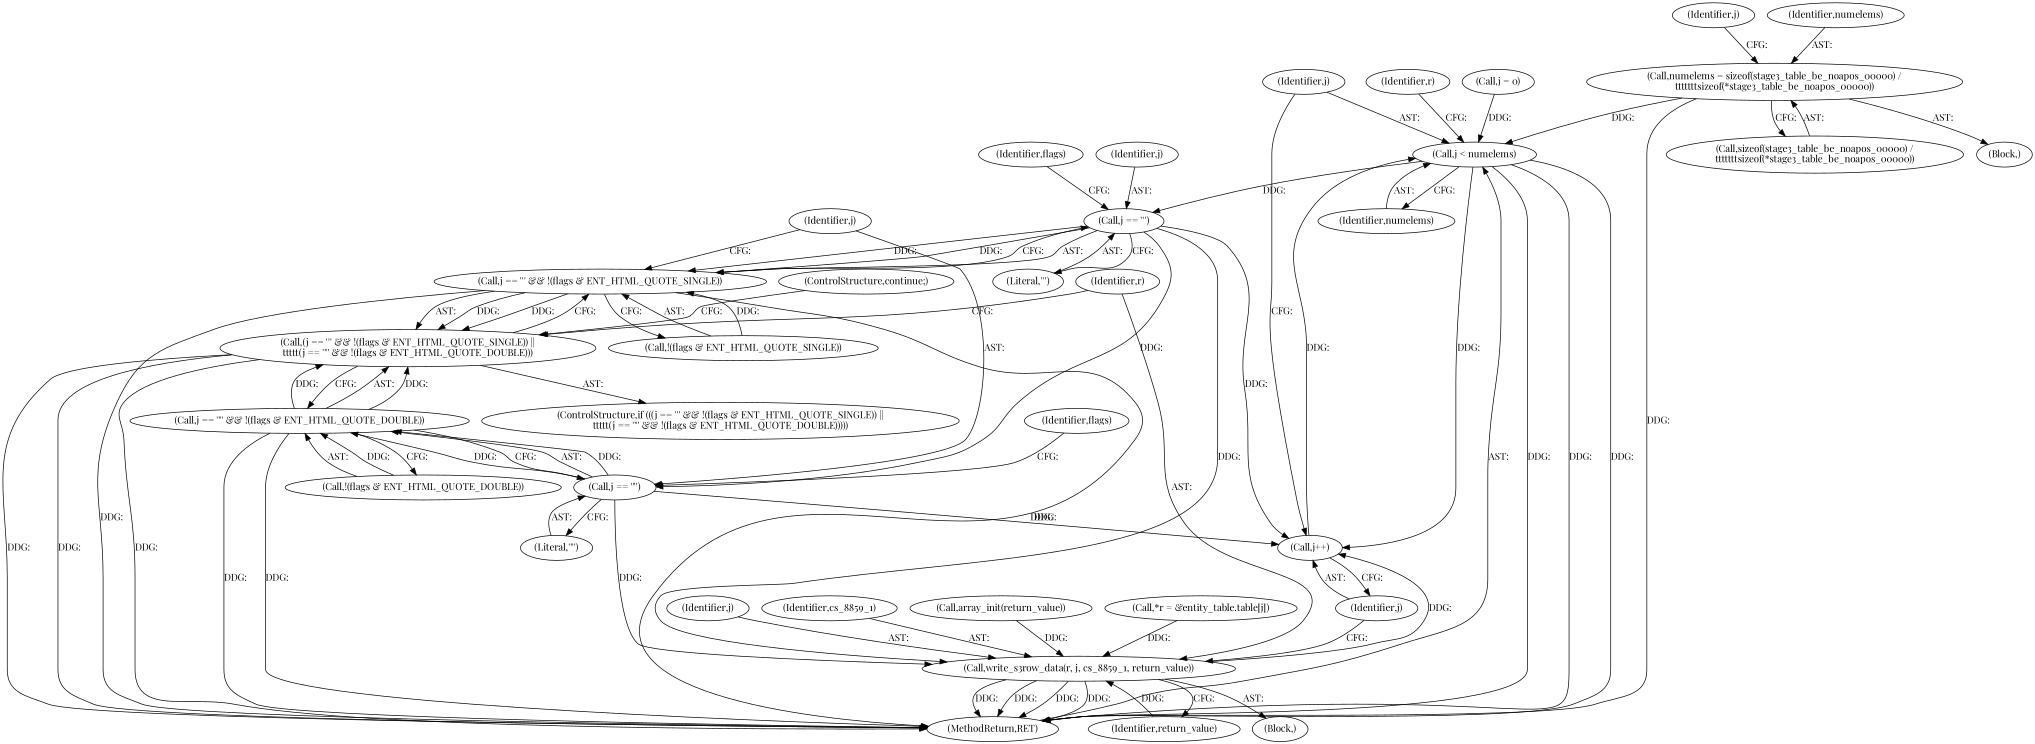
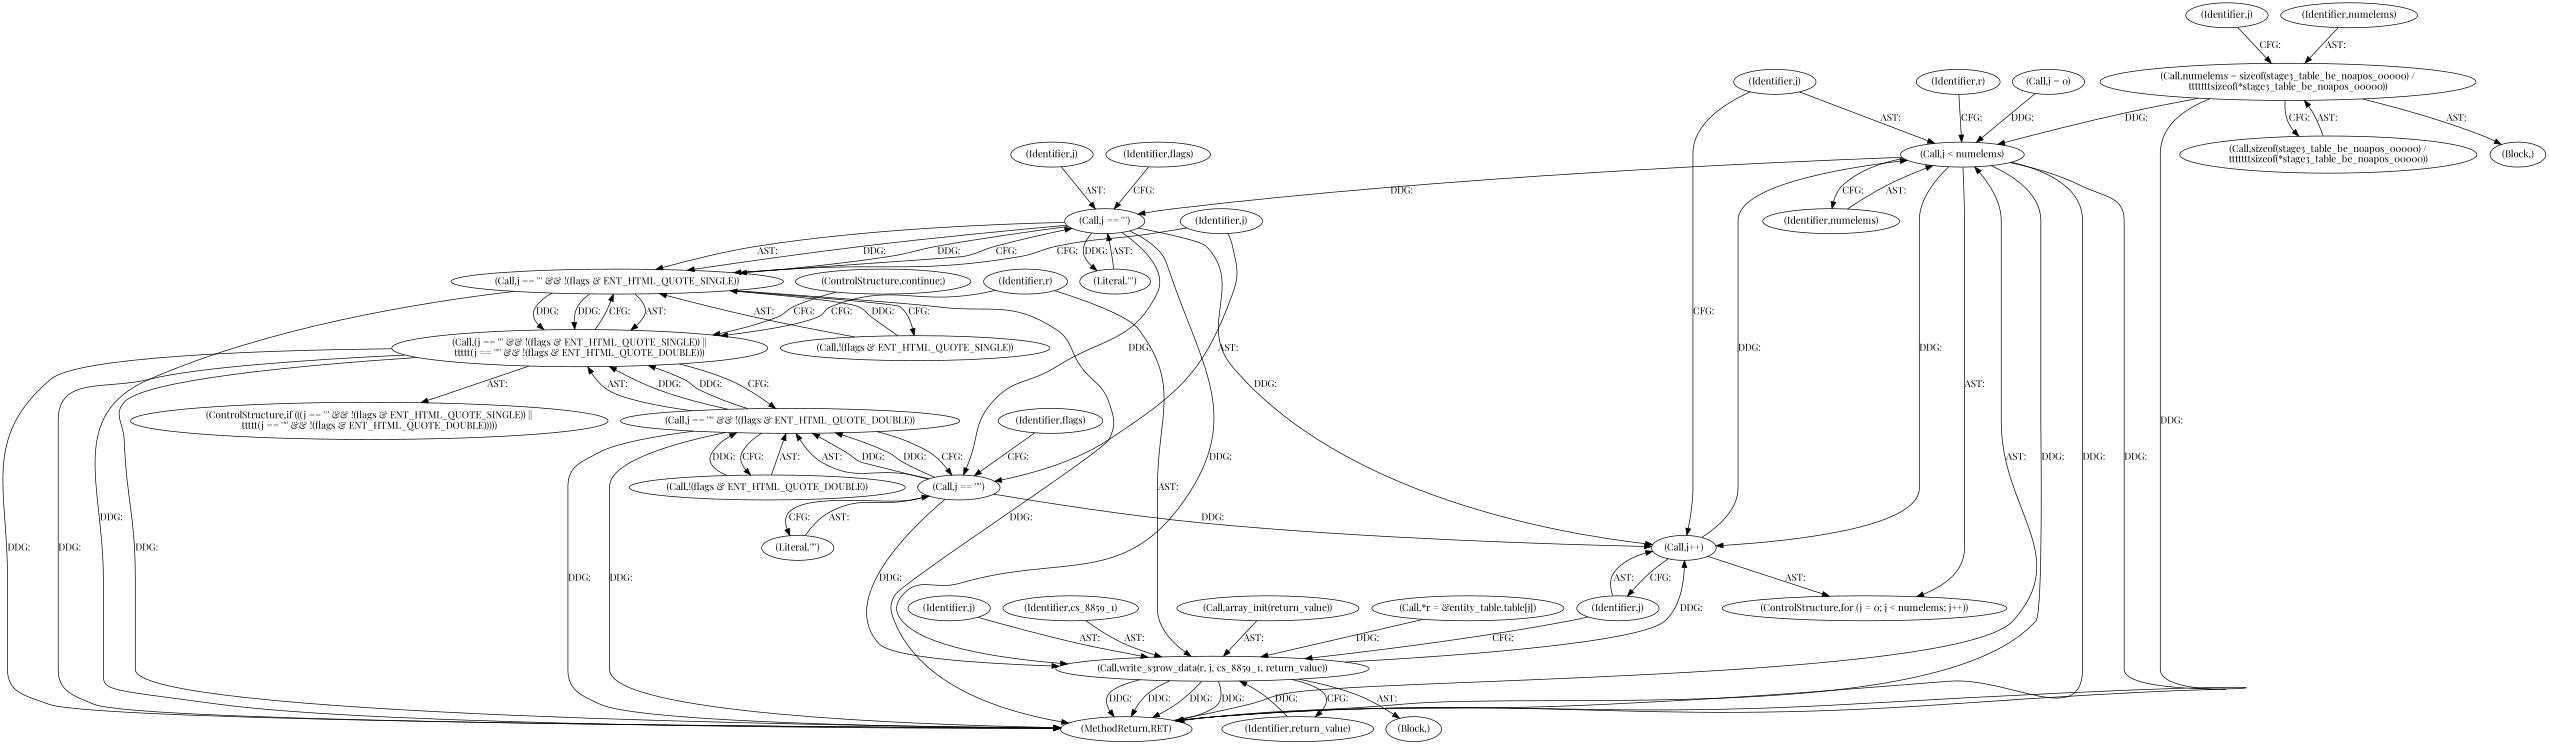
edge "(Call,j == ''')" -> "(Literal,''')": label "CFG: " -> "DDG: "
node "(ControlStructure,for (j = 0; j < numelems; j++))": added
edge "(Call,array_init(return_value))" -> "(Call,write_s3row_data(r, j, cs_8859_1, return_value))": label "DDG: " -> "AST: "
